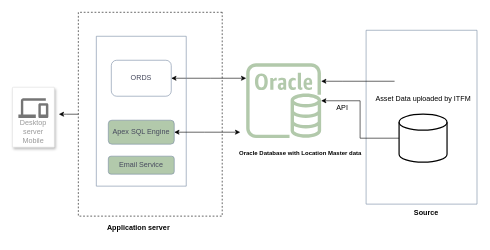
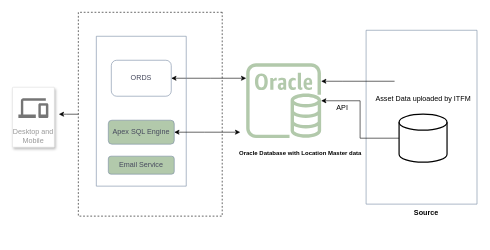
node "Desktop server Mobile": label "Desktop server Mobile" -> "Desktop and Mobile"
node "Application server": removed
